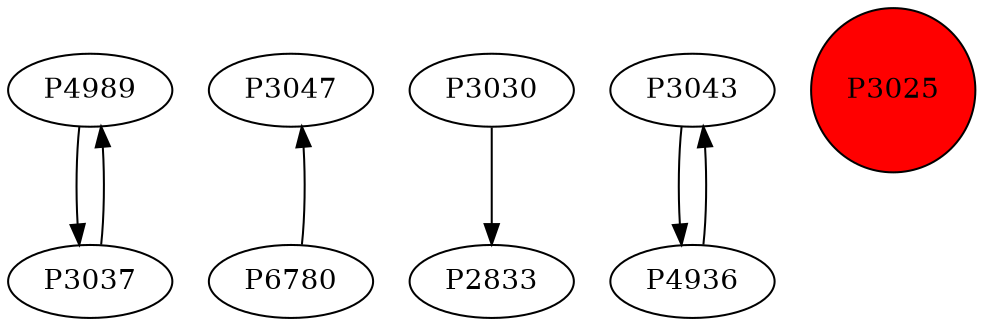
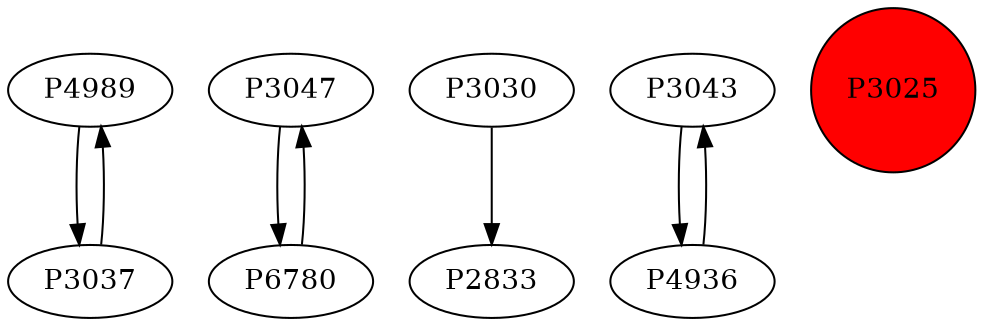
edge "P3047" -> "P6780": added
